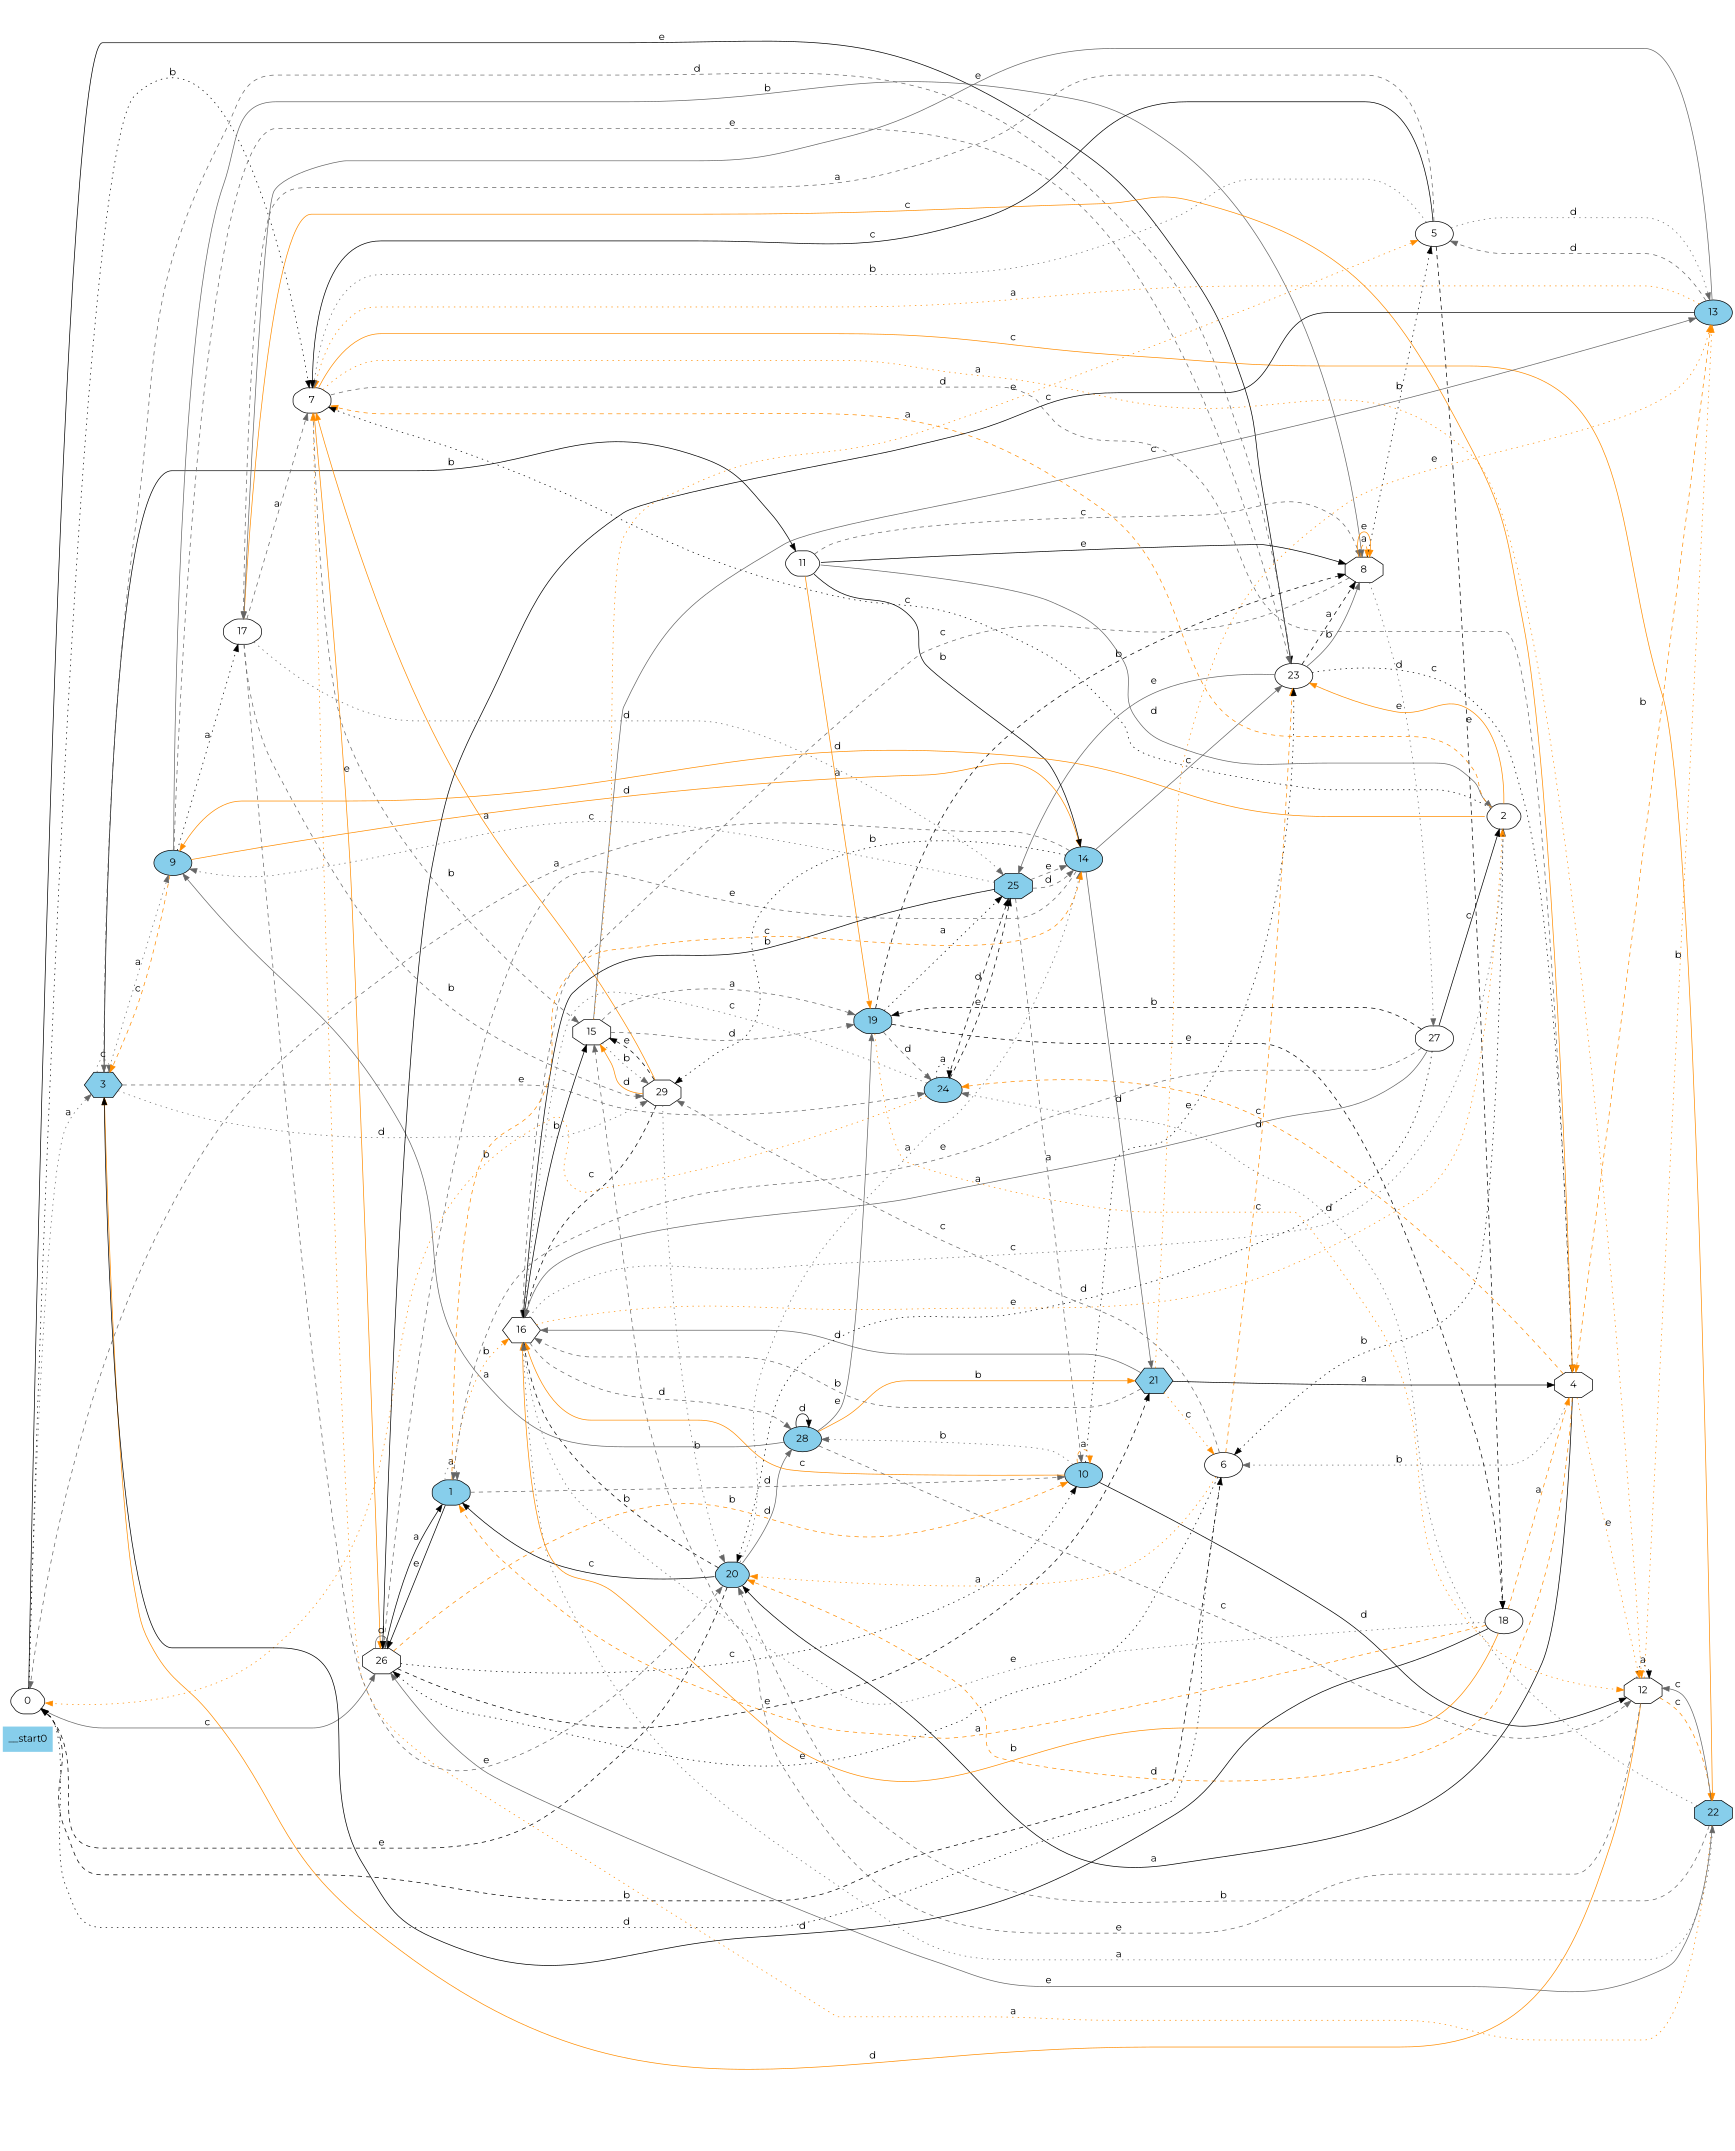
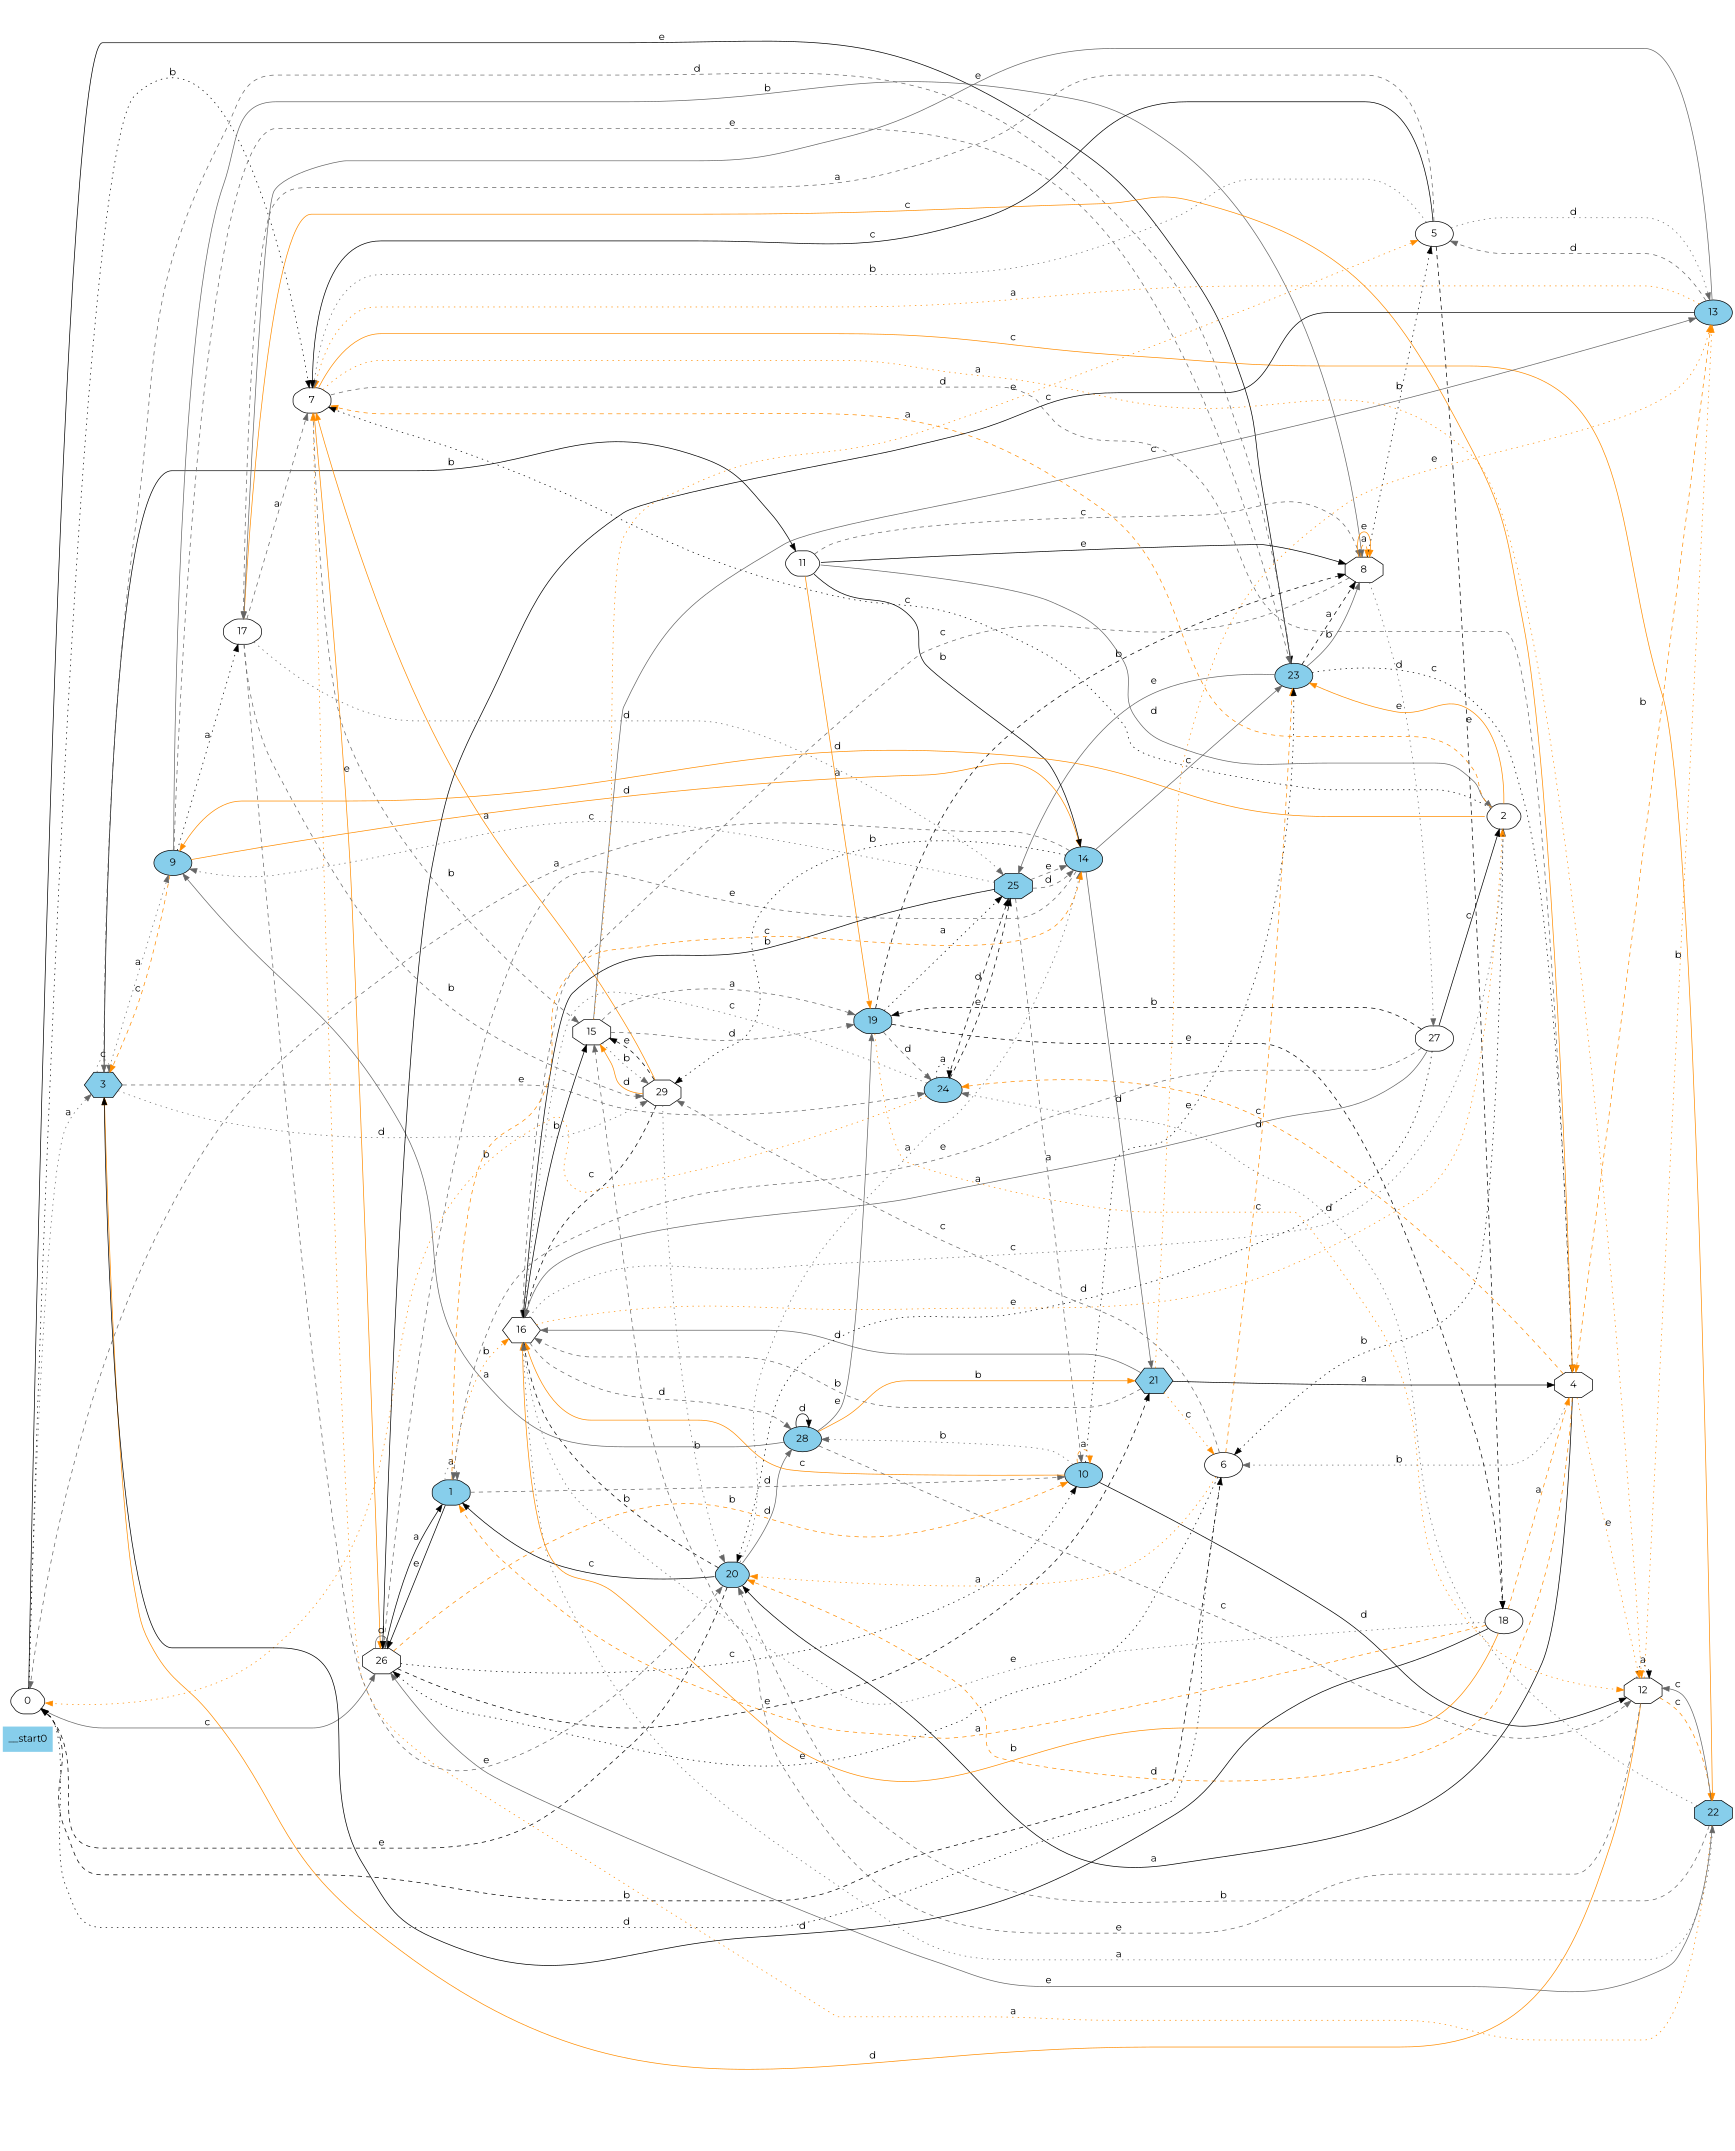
node "23": fillcolor white -> skyblue
